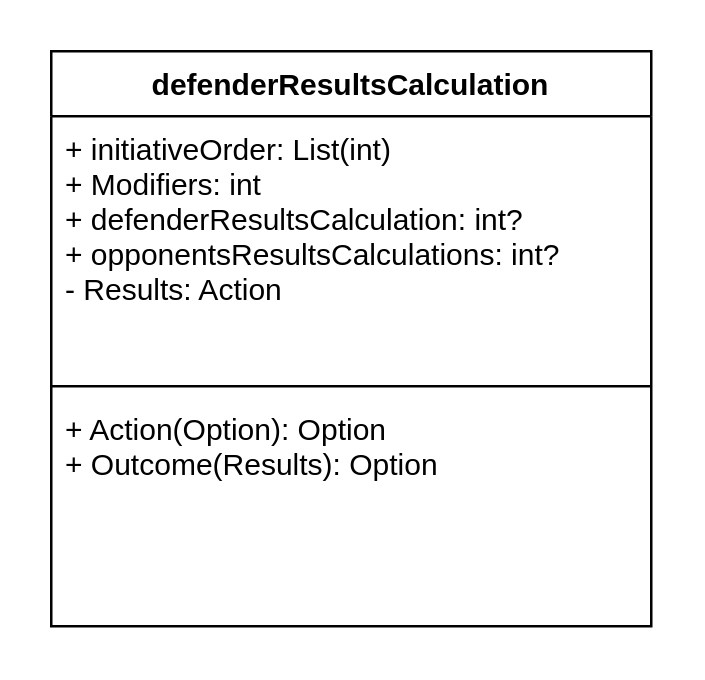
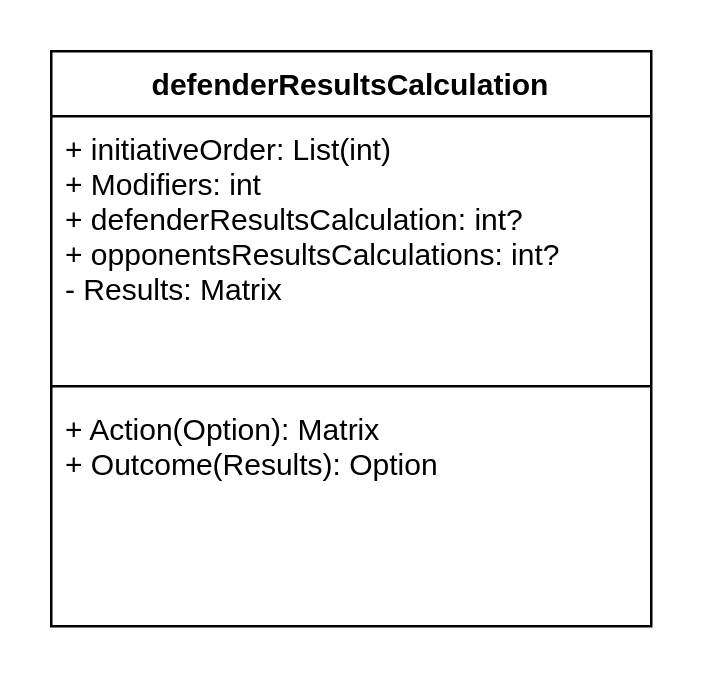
node "+ initiativeOrder: List(int) + Modifiers: int + defenderResultsCalculation: int? + opponentsResultsCalculations: int? - Results: Action": label "+ initiativeOrder: List(int) + Modifiers: int + defenderResultsCalculation: int? + opponentsResultsCalculations: int? - Results: Action" -> "+ initiativeOrder: List(int) + Modifiers: int + defenderResultsCalculation: int? + opponentsResultsCalculations: int? - Results: Matrix"
node "+ Action(Option): Option + Outcome(Results): Option": label "+ Action(Option): Option + Outcome(Results): Option" -> "+ Action(Option): Matrix + Outcome(Results): Option"
